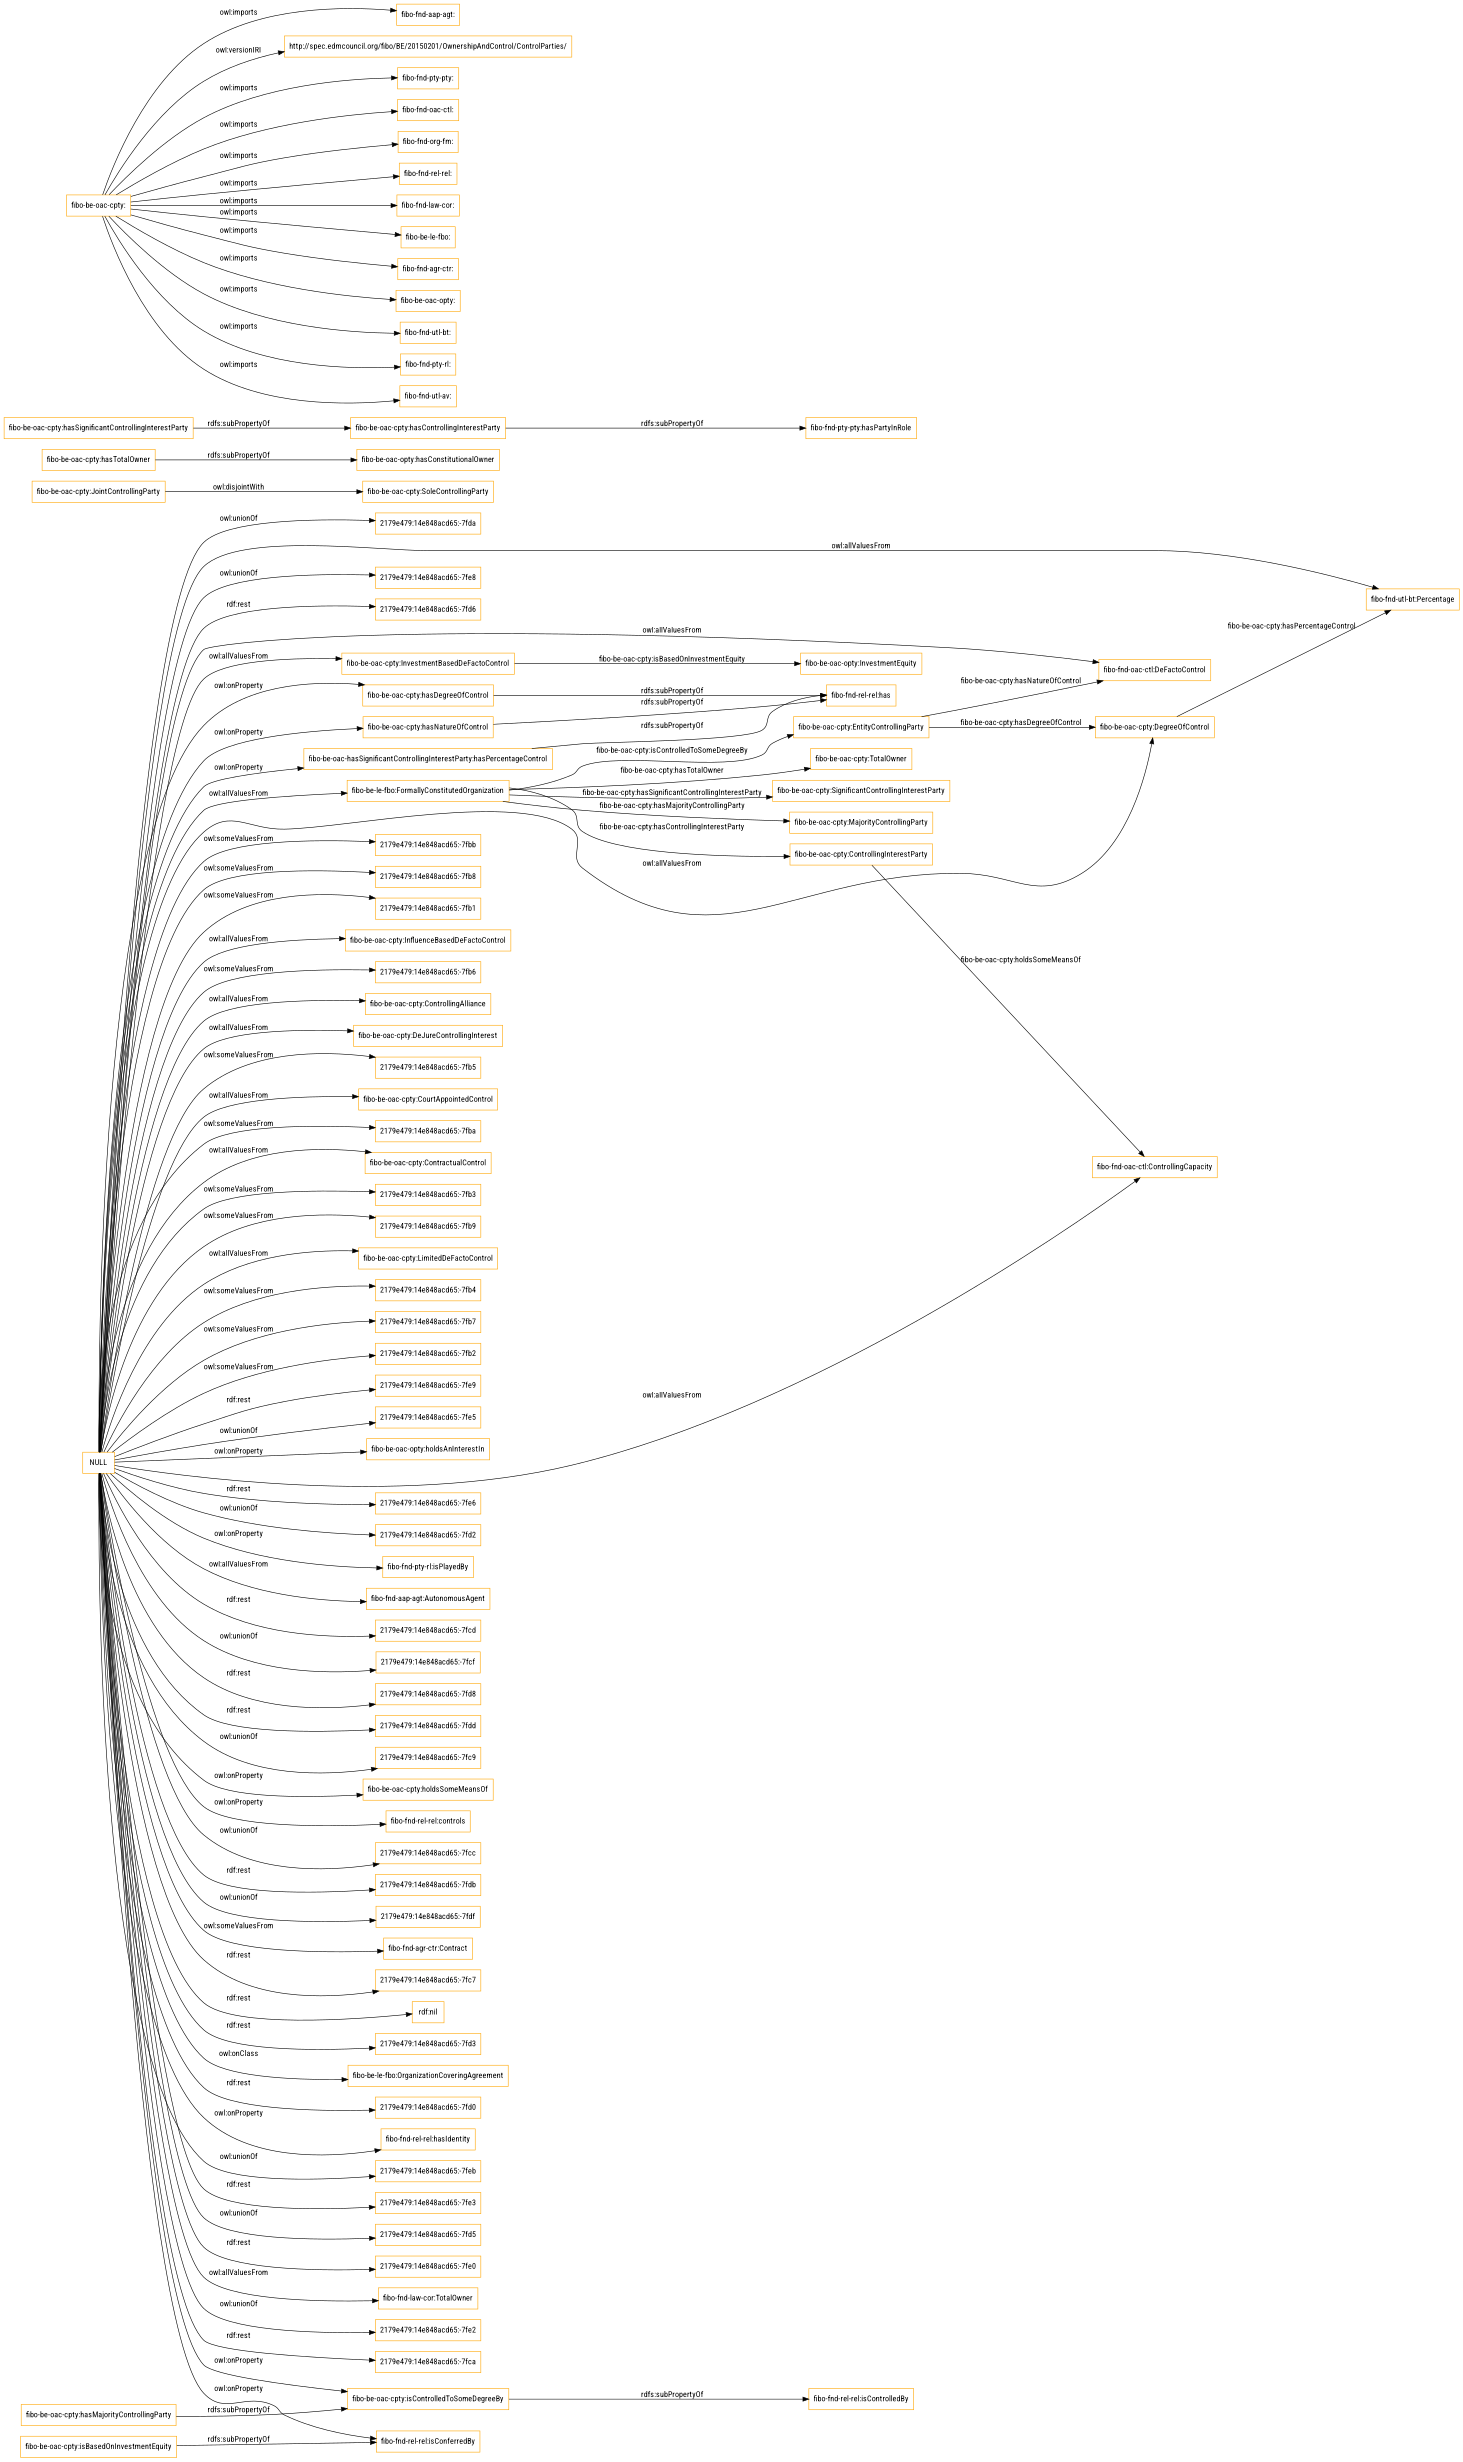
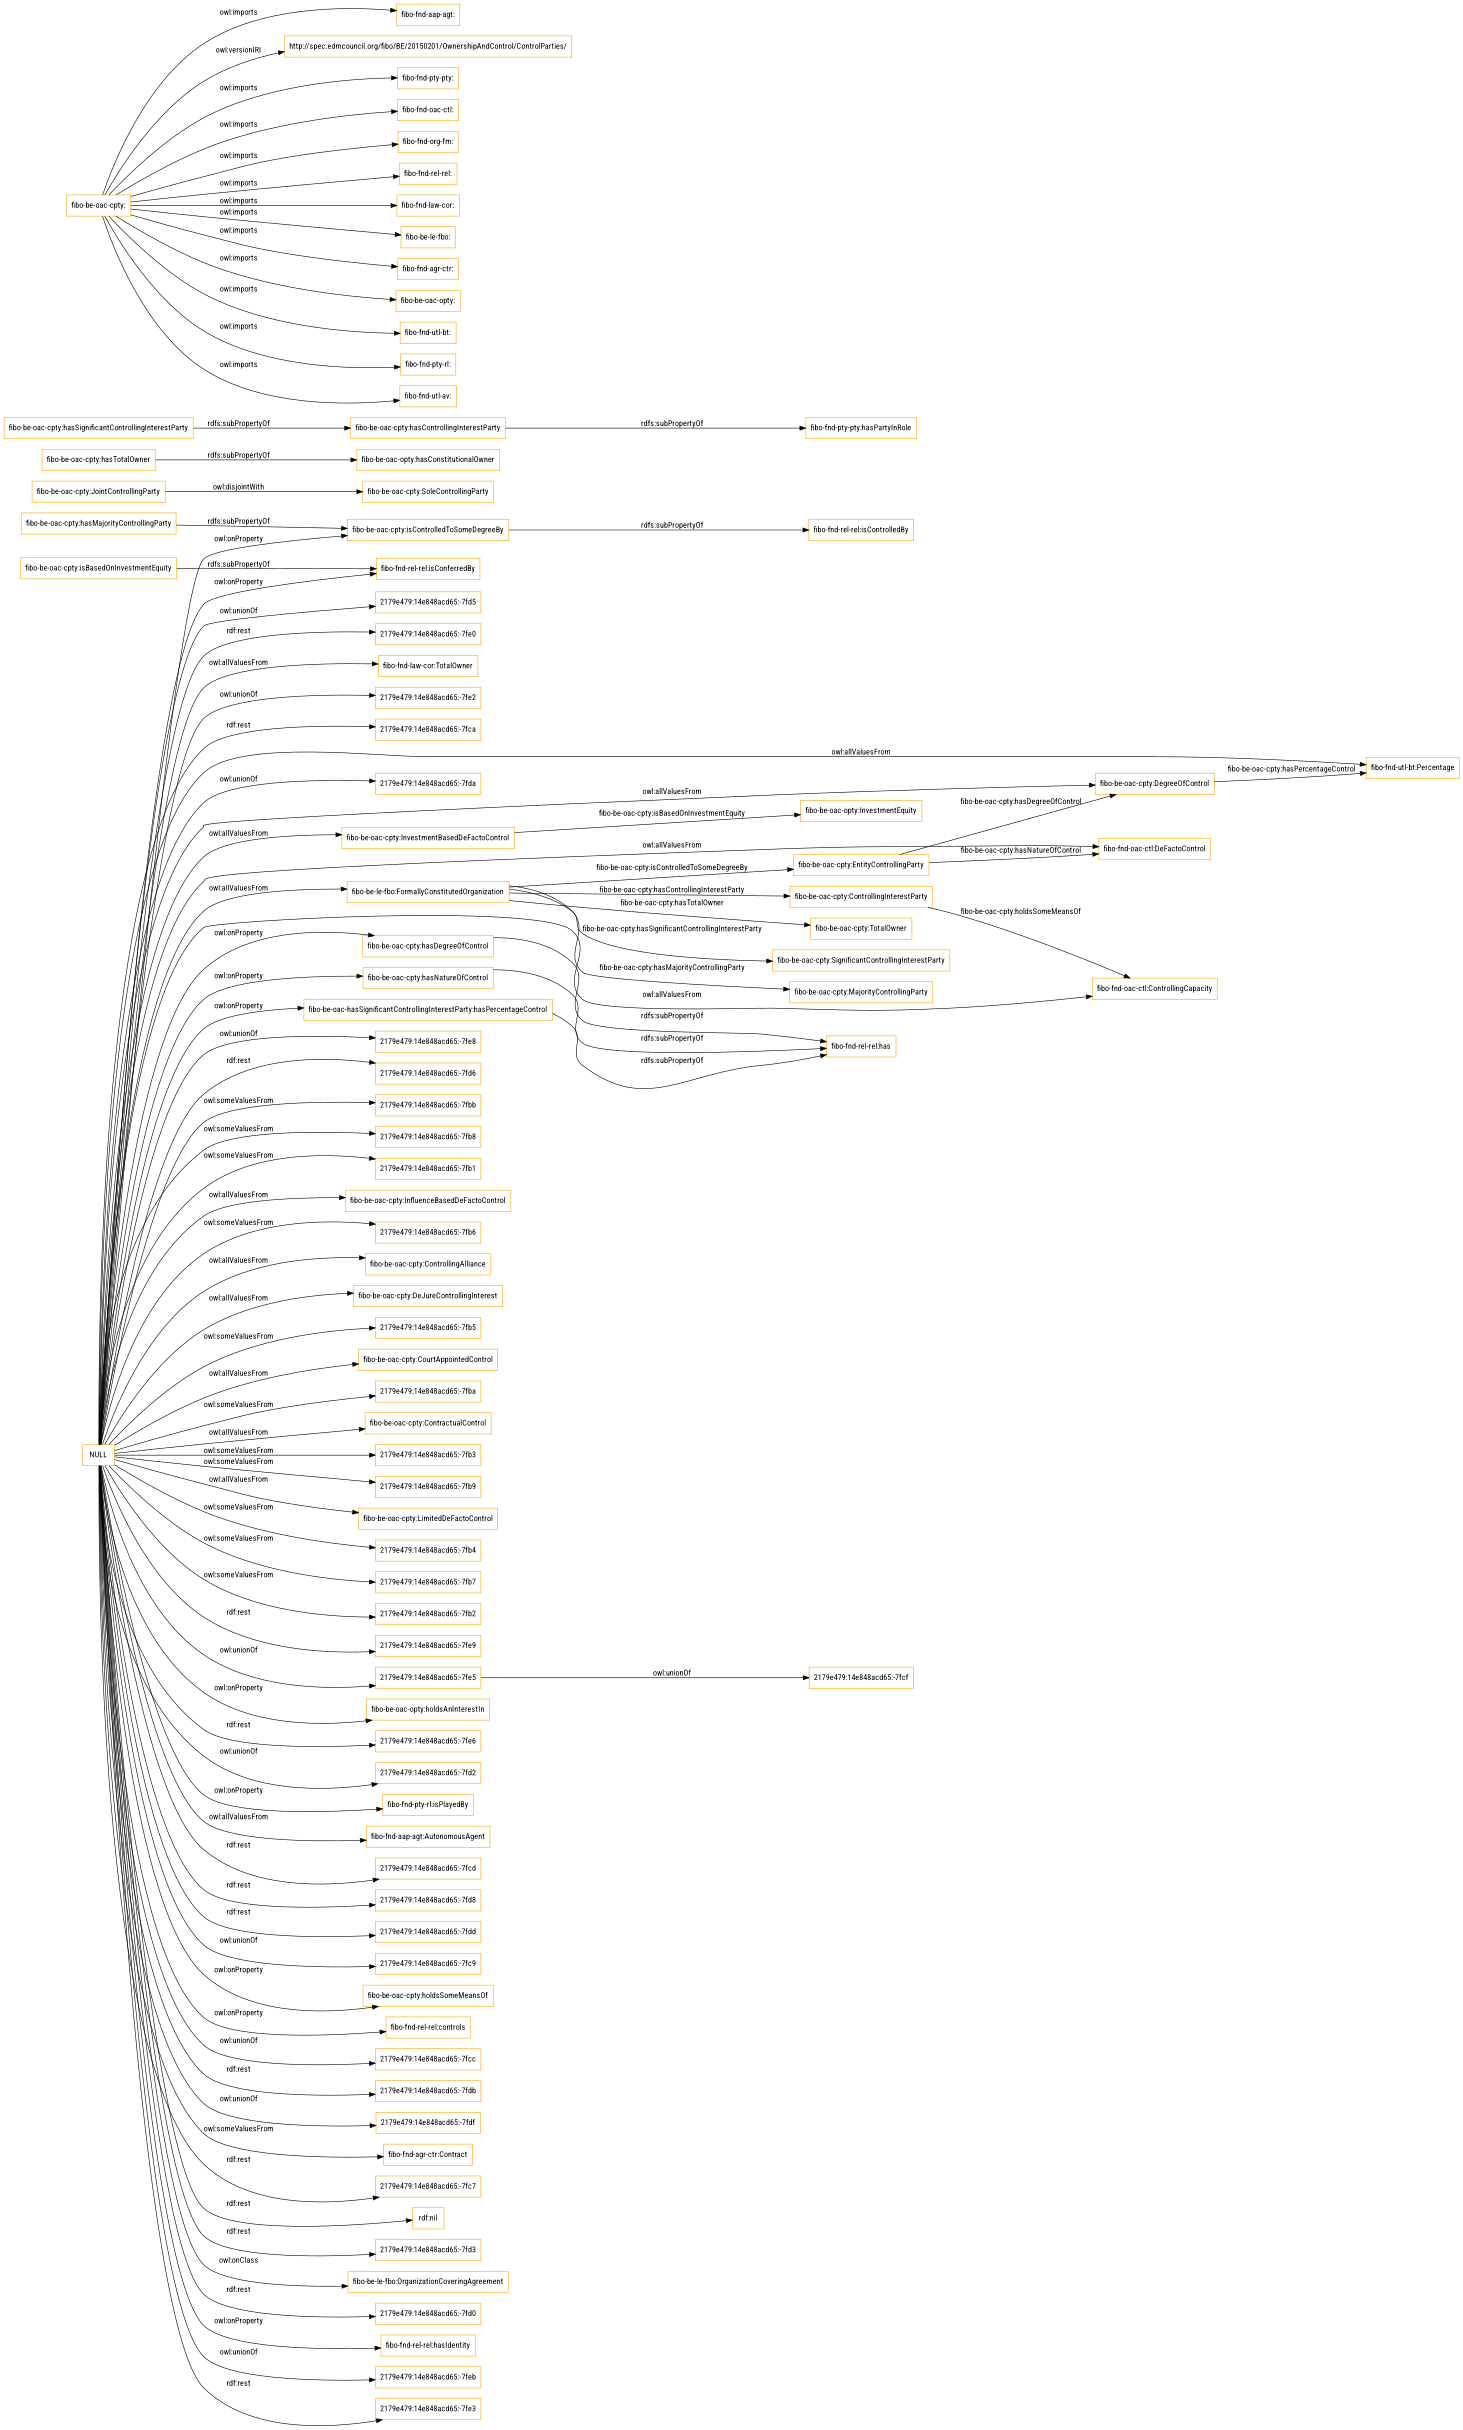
edge "NULL" -> "2179e479:14e848acd65:-7fcf": now "2179e479:14e848acd65:-7fe5" -> "2179e479:14e848acd65:-7fcf"
